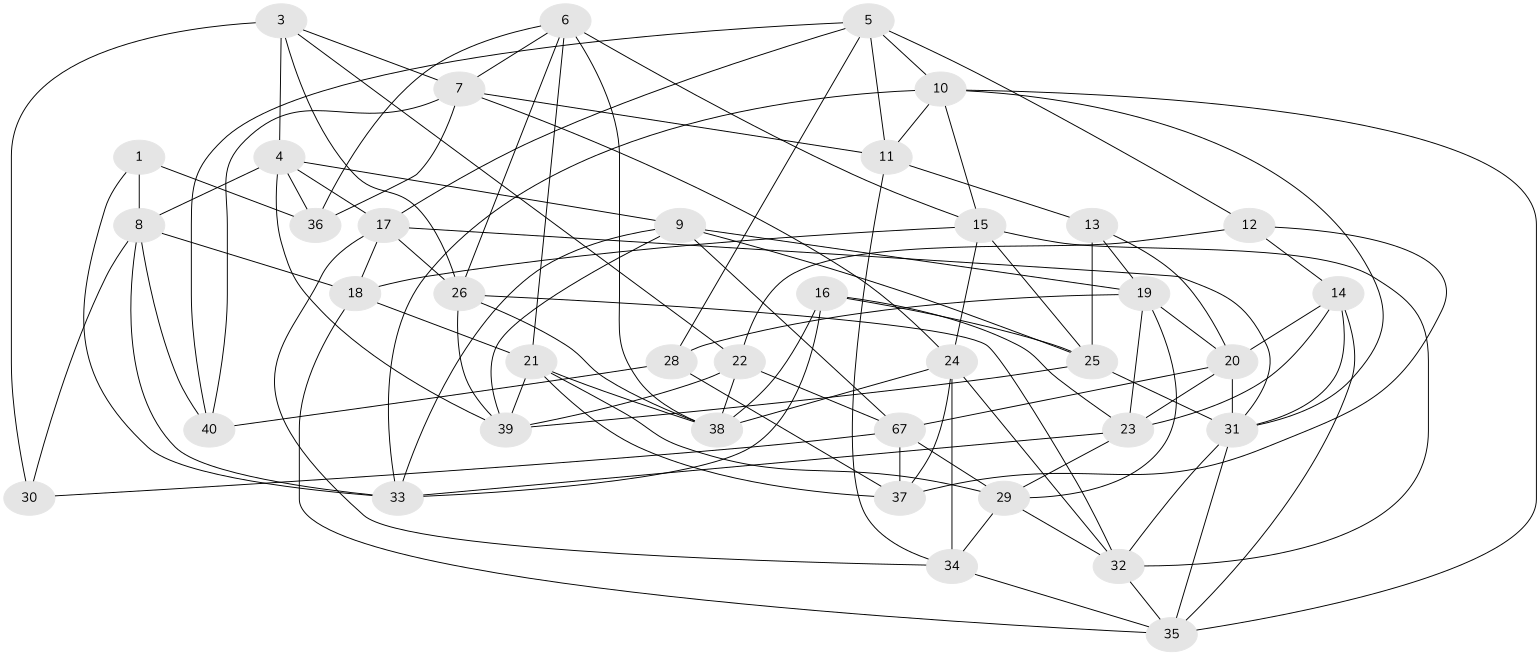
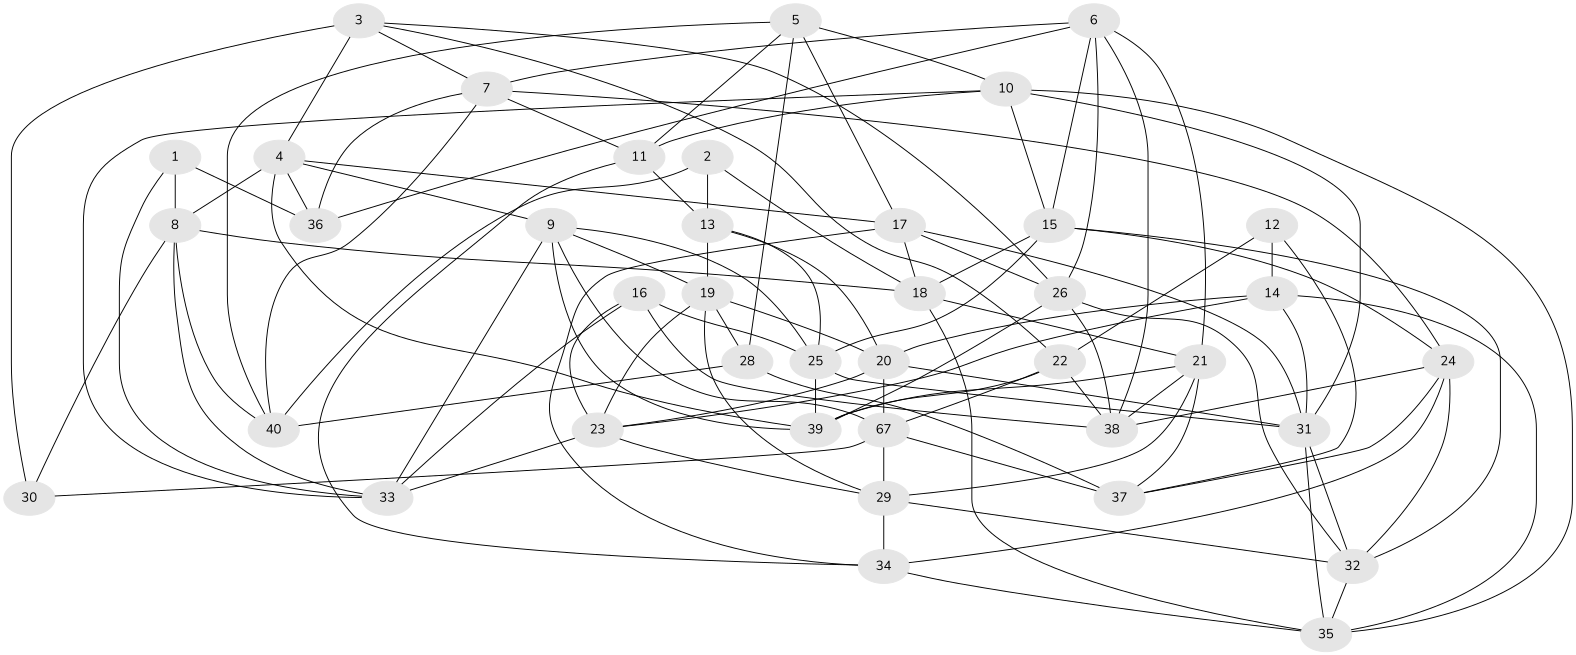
edge "5" -- "12": removed
node "2": added
